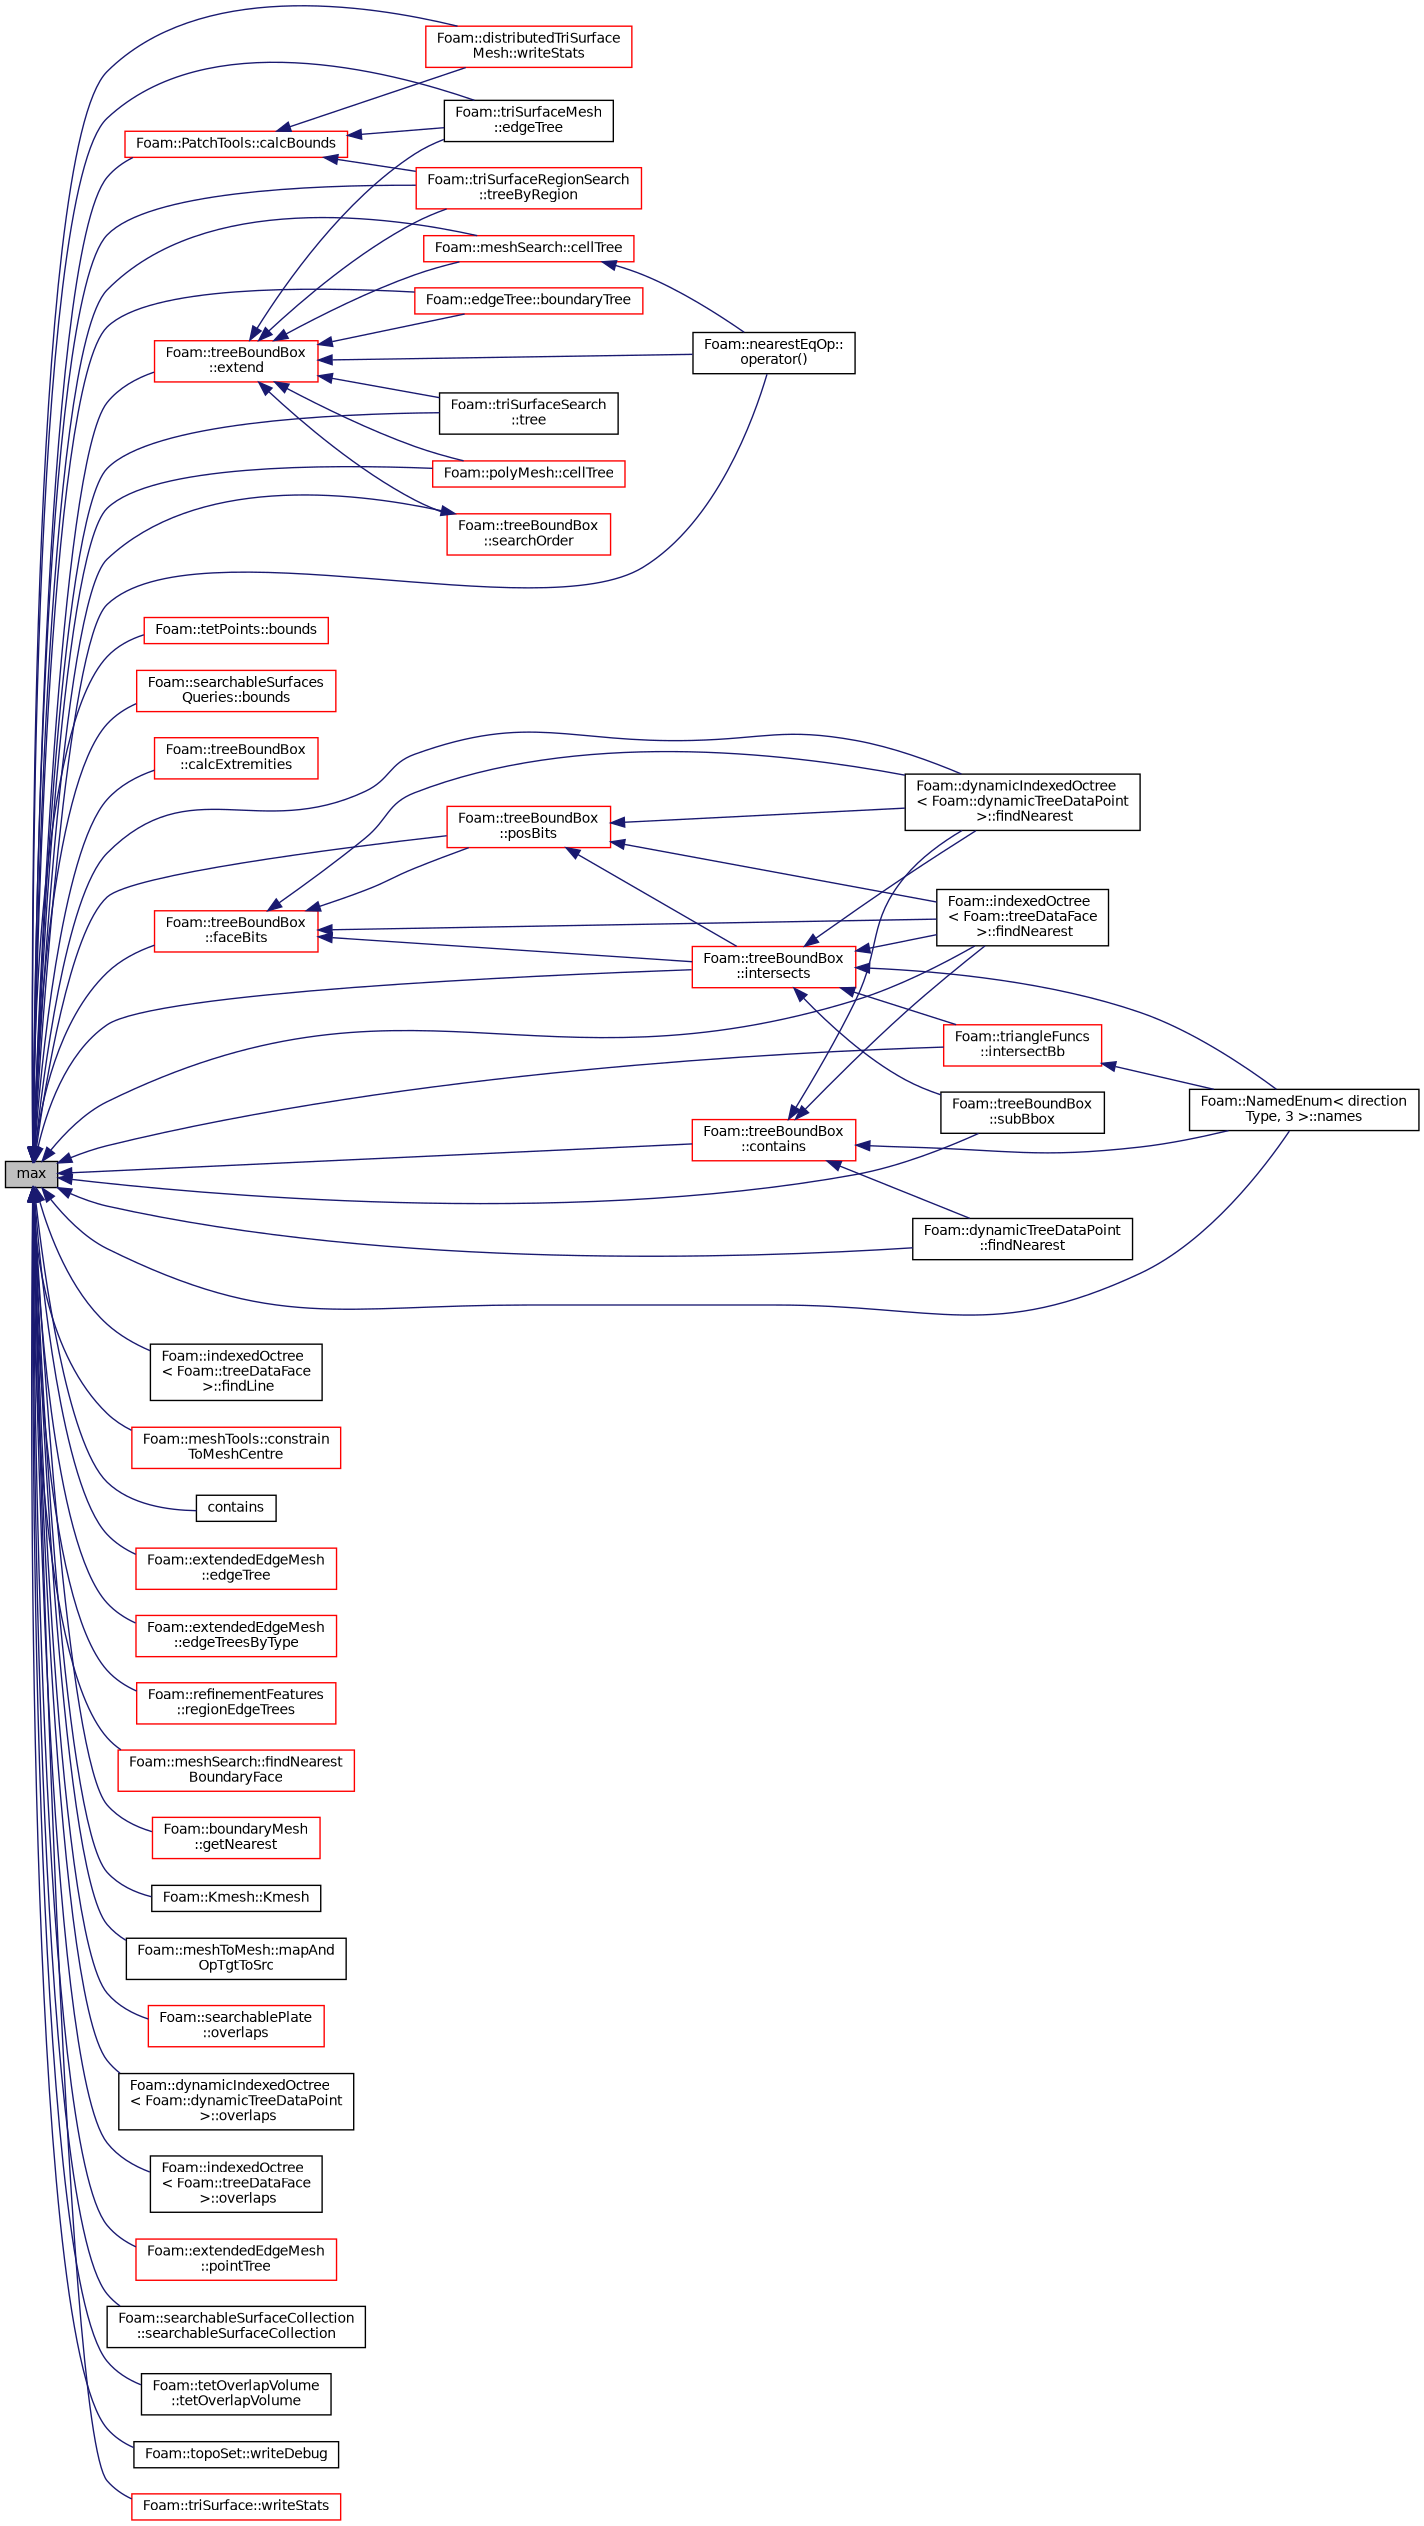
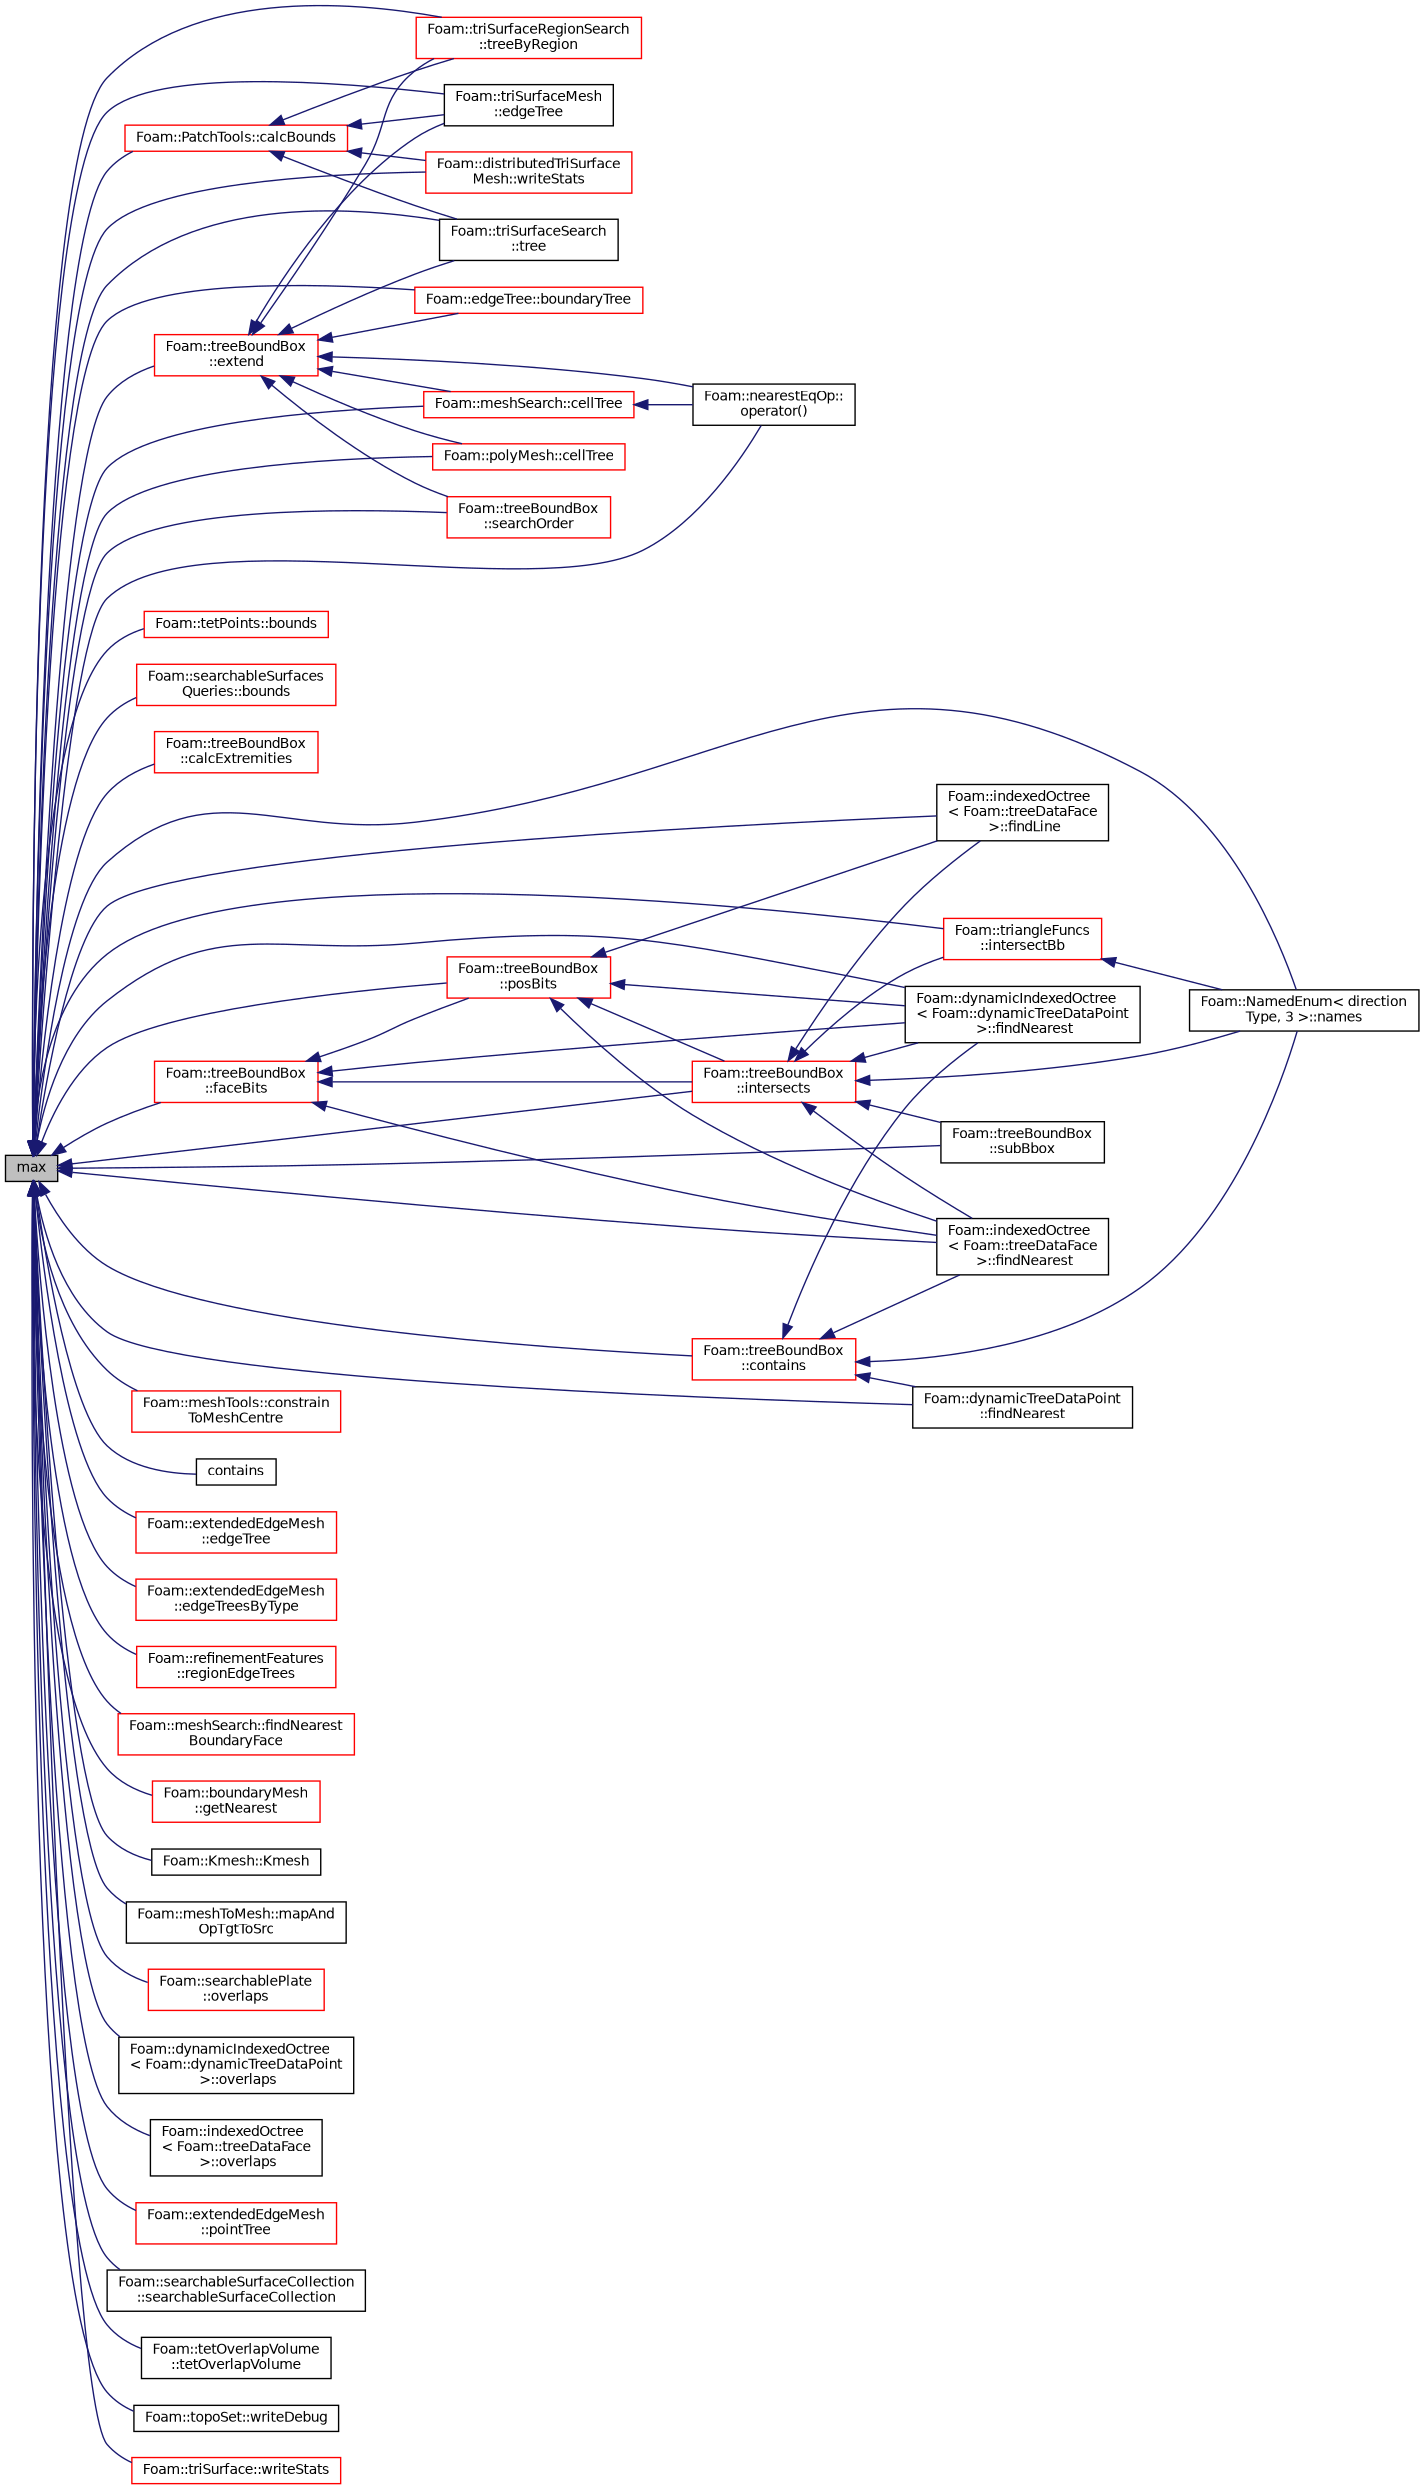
edge "Foam::triSurfaceSearch ::tree" -> "Foam::PatchTools::calcBounds": added
edge "max" -> "Foam::treeBoundBox ::searchOrder": reversed
edge "Foam::indexedOctree < Foam::treeDataFace >::findLine" -> "Foam::treeBoundBox ::posBits": added
edge "Foam::indexedOctree < Foam::treeDataFace >::findLine" -> "Foam::treeBoundBox ::intersects": added
